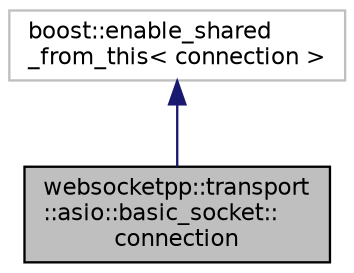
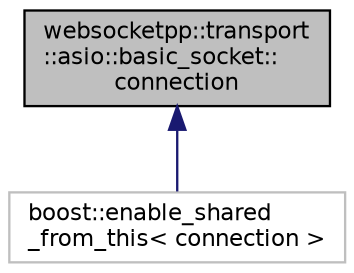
edge "websocketpp::transport ::asio::basic_socket:: connection" -> "boost::enable_shared _from_this< connection >": reversed
